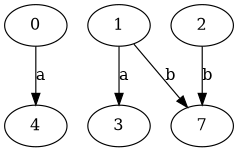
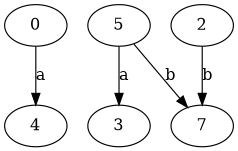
node "1": label "1" -> "5"
